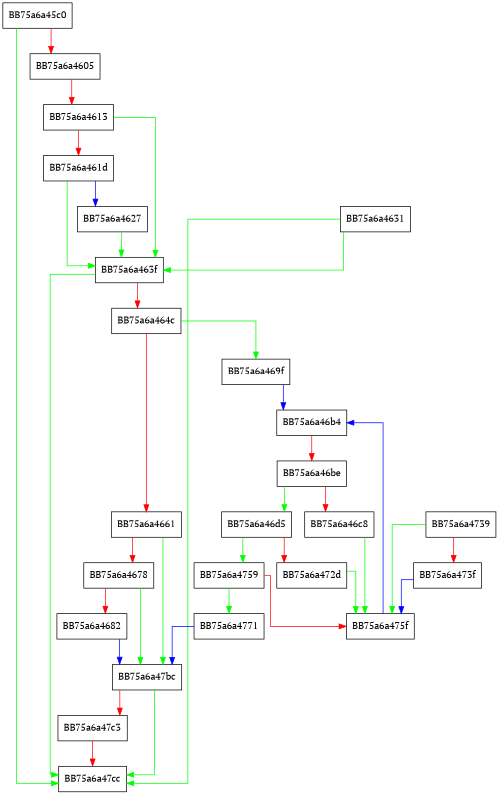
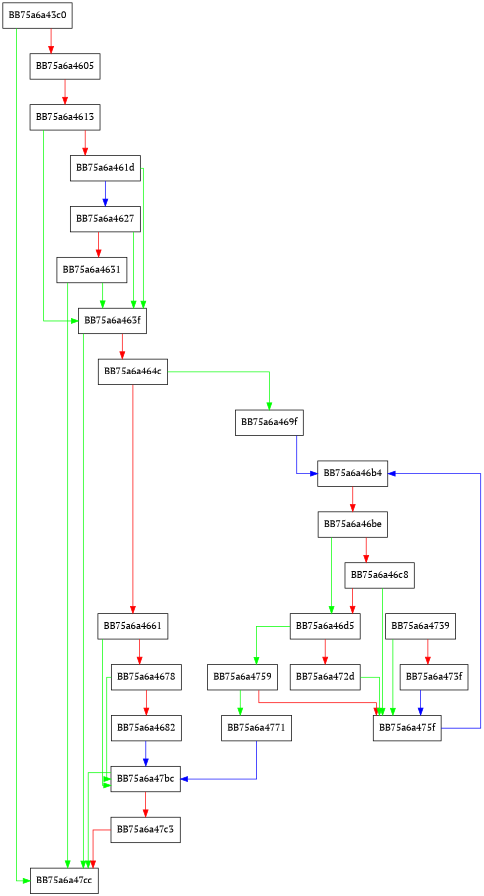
node "BB75a6a45c0": label "BB75a6a45c0" -> "BB75a6a43c0"
edge "BB75a6a4627" -> "BB75a6a4631": added
edge "BB75a6a46c8" -> "BB75a6a46d5": added
